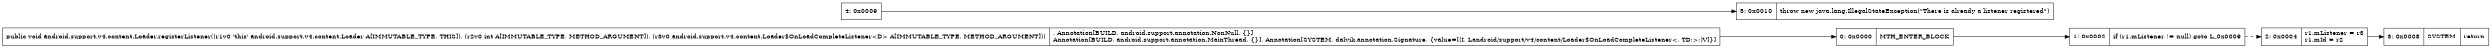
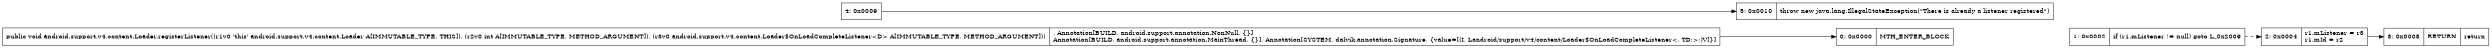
edge "0: 0x0000" -> "1: 0x0002": removed
node "1: 0x0002": text "if (r1.mListener != null) goto L_0x0009" -> "if (r1.mListener != null) goto L_0x2009"
node "3: 0x0008": text "SYSTEM" -> "RETURN"
